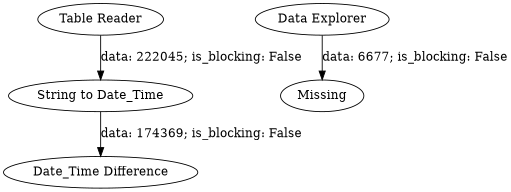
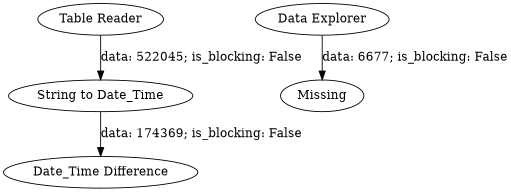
edge "Table Reader" -> "String to Date_Time": label "data: 222045; is_blocking: False" -> "data: 522045; is_blocking: False"
